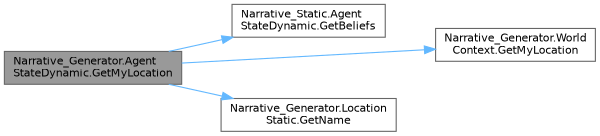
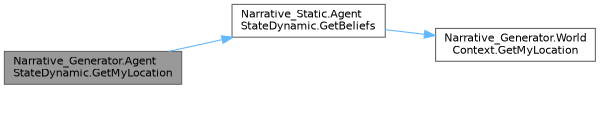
edge "Narrative_Generator.Agent StateDynamic.GetMyLocation" -> "Narrative_Generator.World Context.GetMyLocation": now "Narrative_Static.Agent StateDynamic.GetBeliefs" -> "Narrative_Generator.World Context.GetMyLocation"
node "Narrative_Generator.Location Static.GetName": removed
